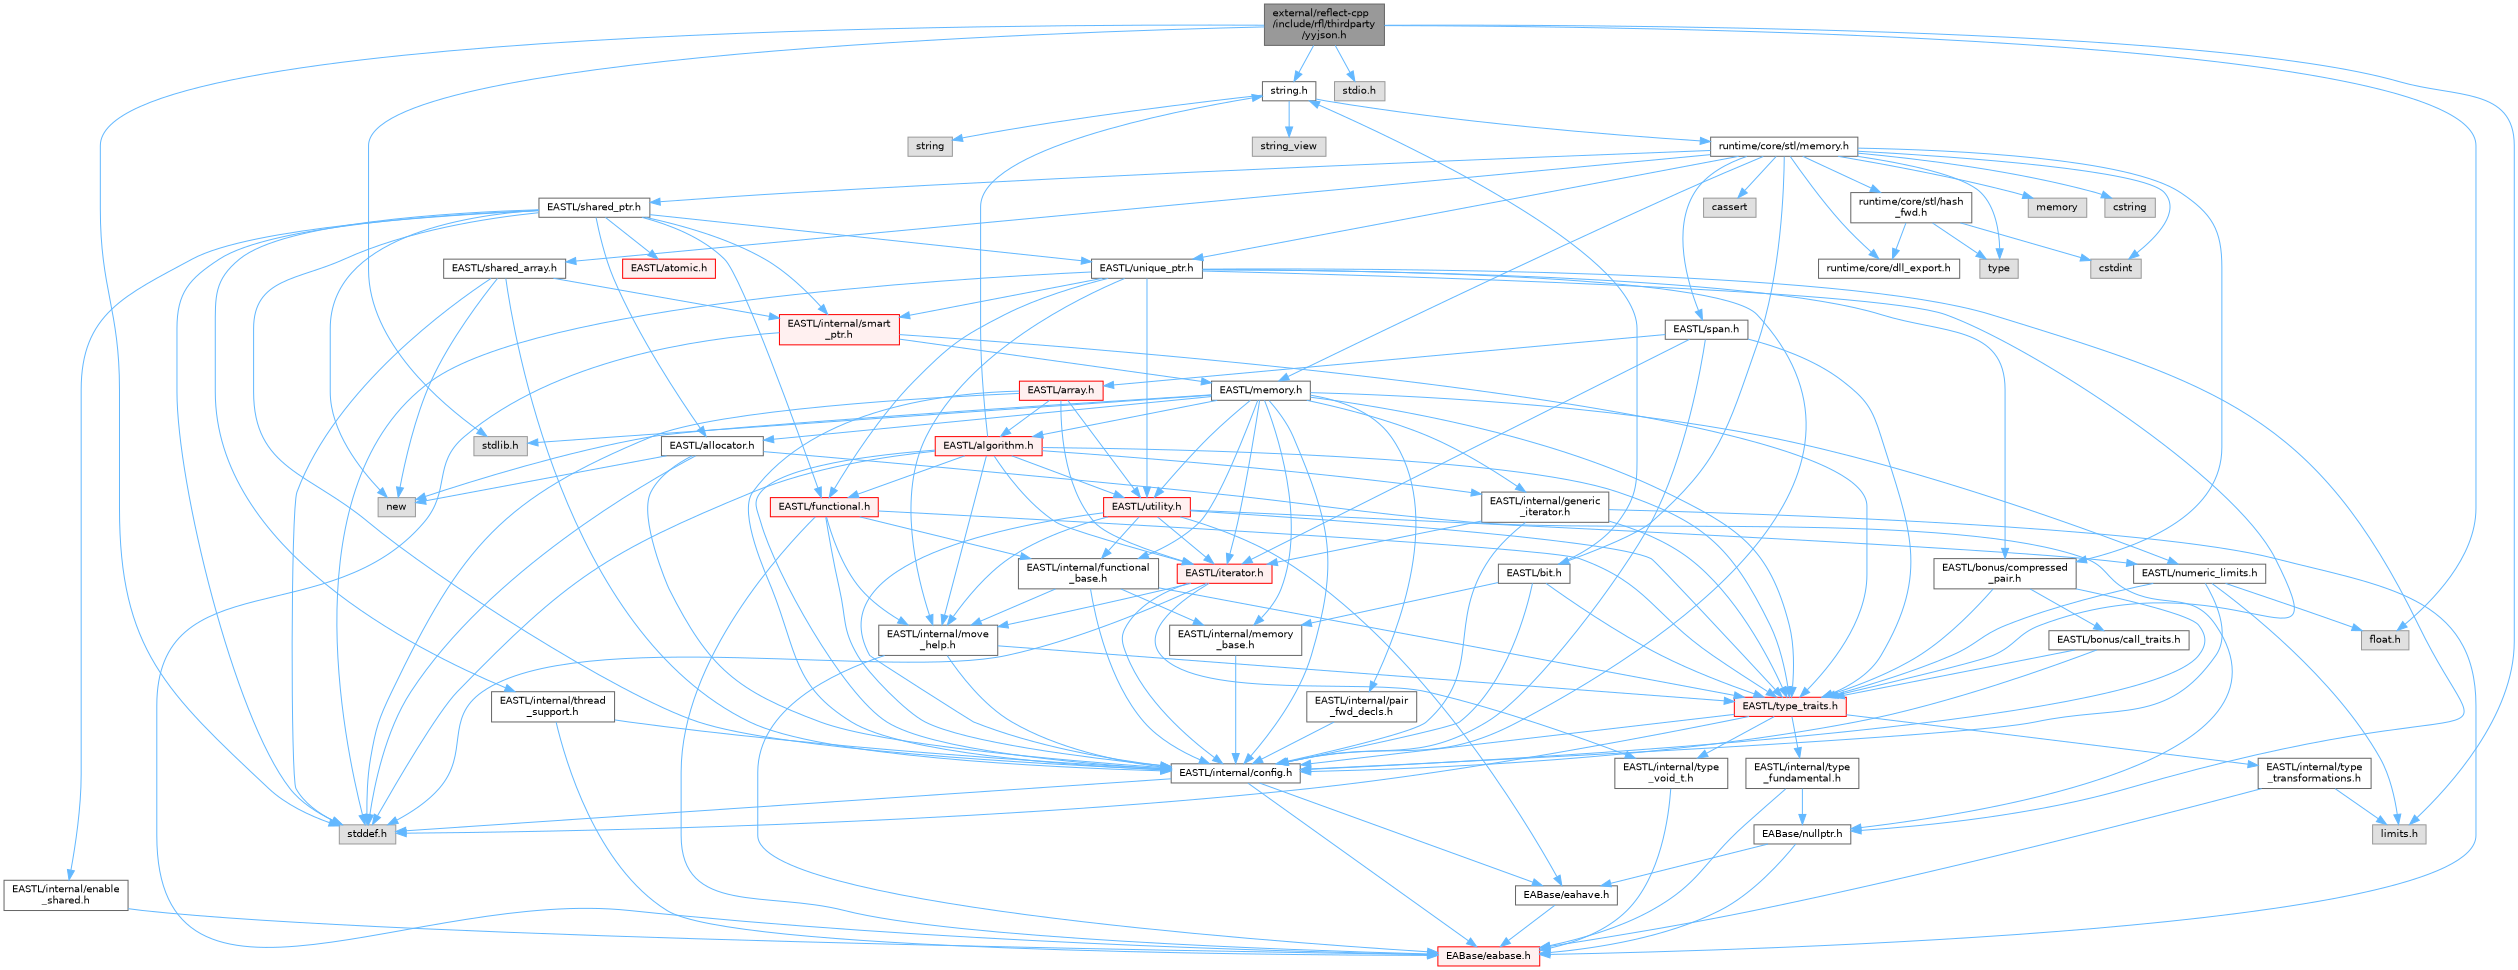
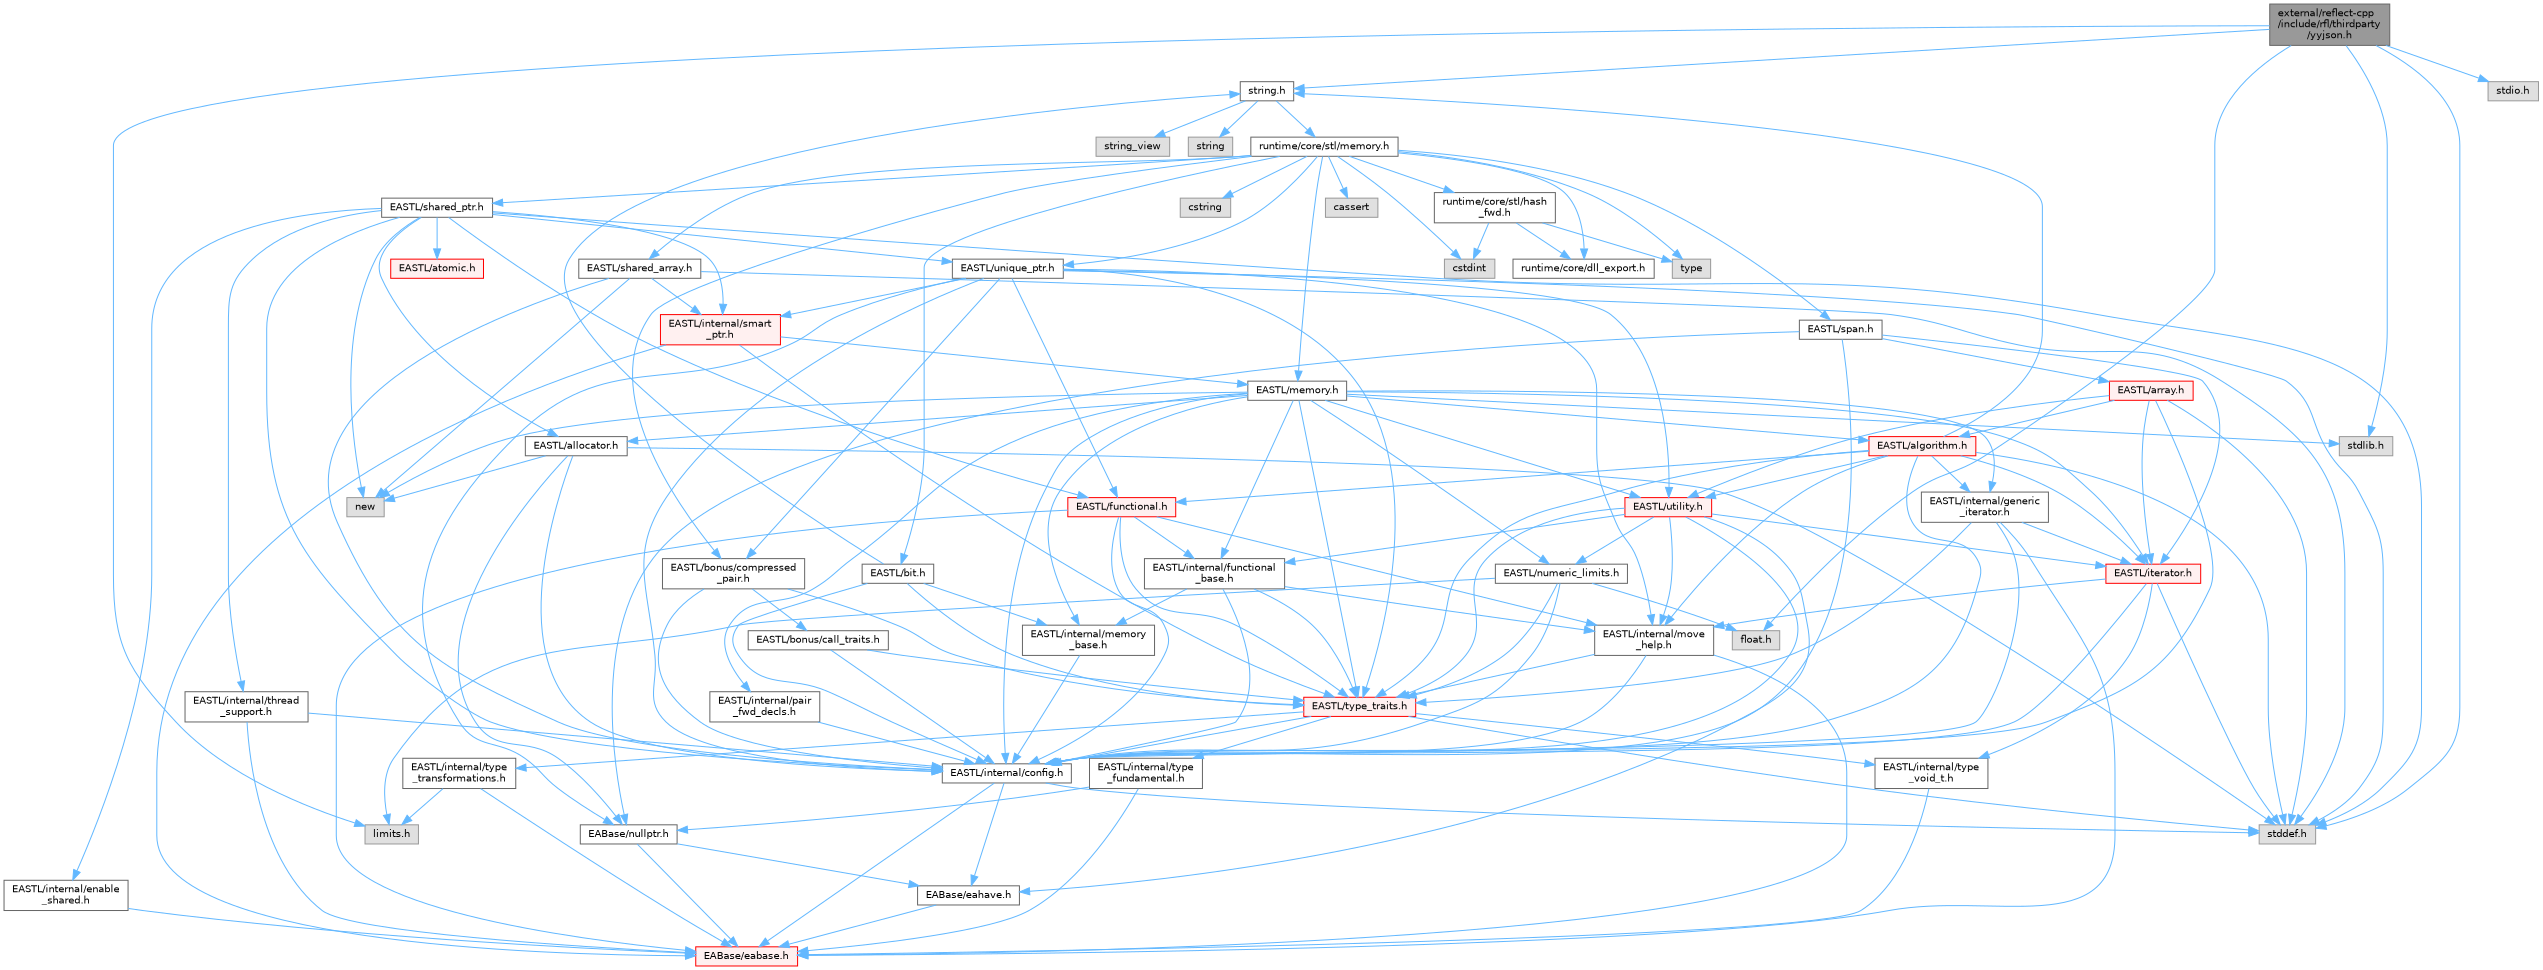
node "memory": removed
edge "EASTL/span.h" -> "EASTL/type_traits.h": now "EASTL/span.h" -> "EABase/nullptr.h"
